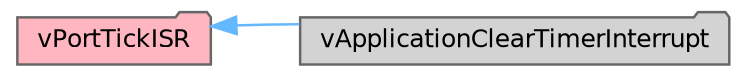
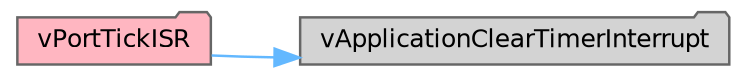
edge "vApplicationClearTimerInterrupt" -> "vPortTickISR": reversed
